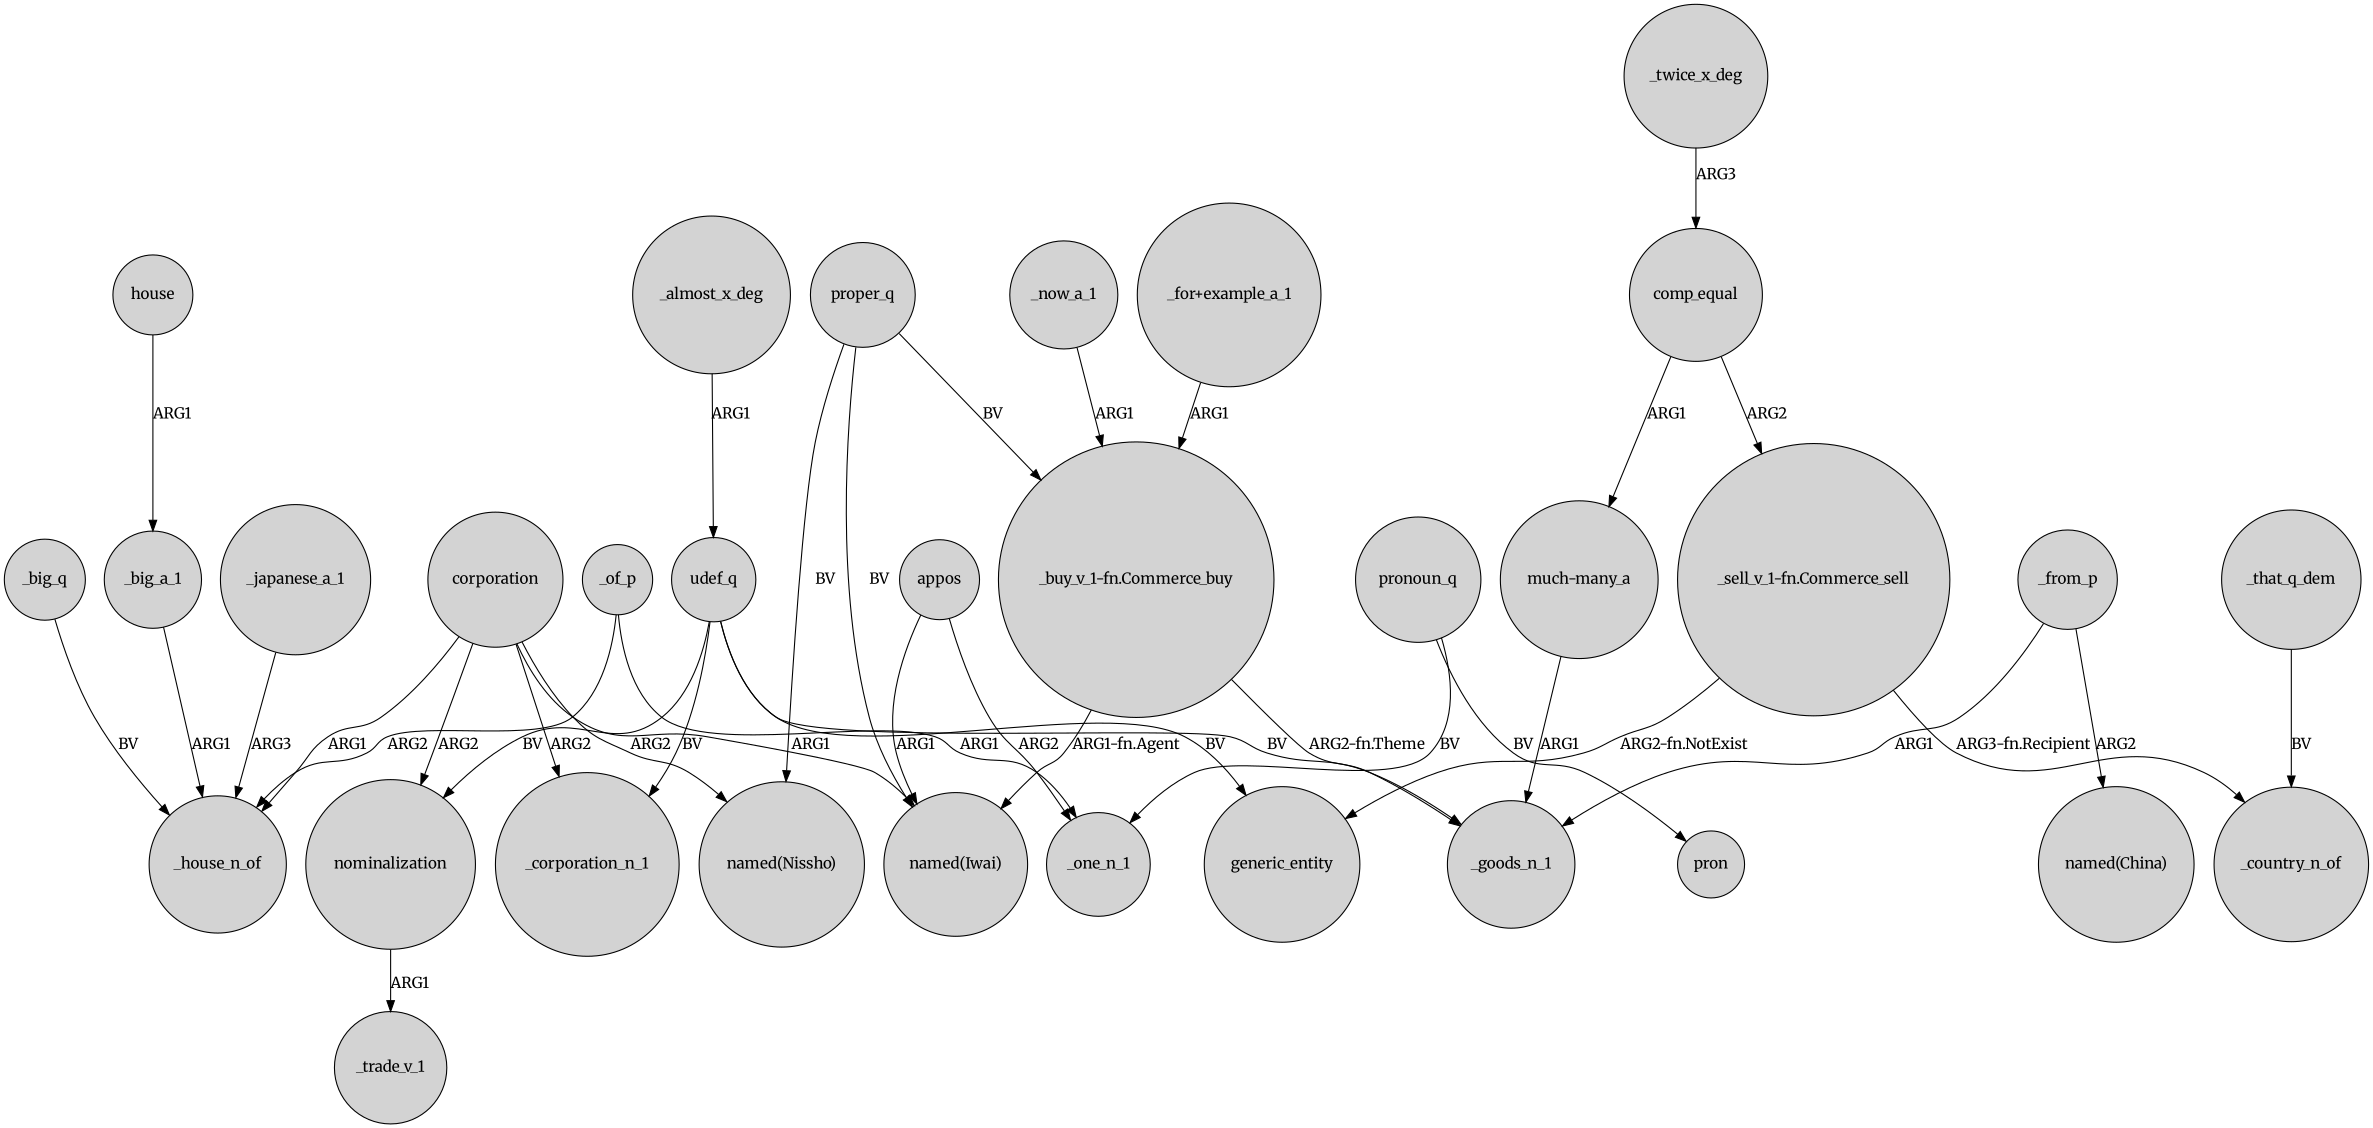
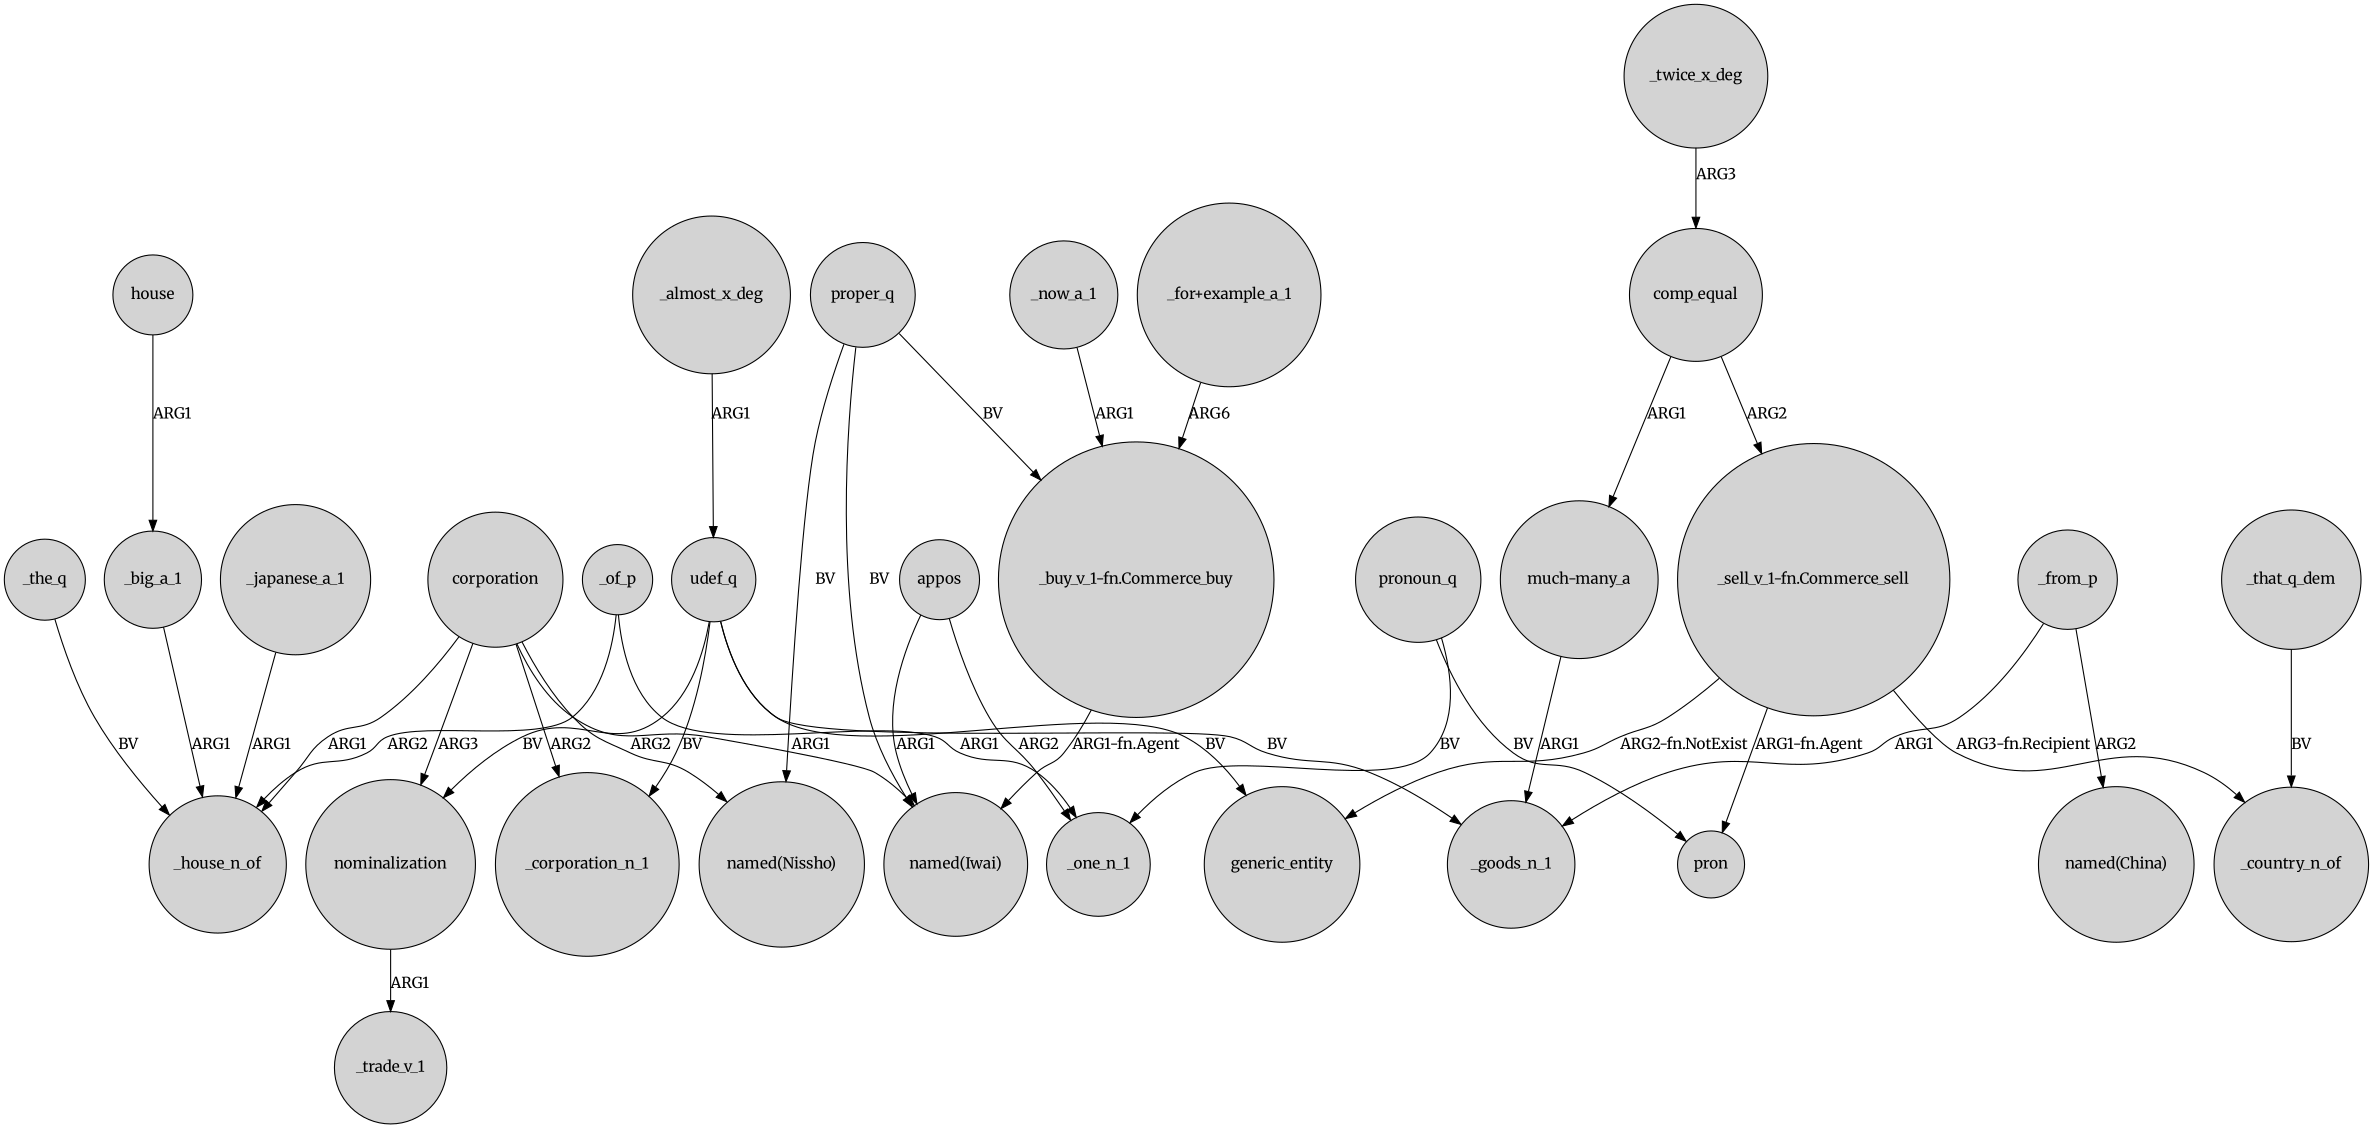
edge "_for+example_a_1" -> "_buy_v_1-fn.Commerce_buy": label "ARG1" -> "ARG6"
node "_big_q": label "_big_q" -> "_the_q"
edge "_japanese_a_1" -> "_house_n_of": label "ARG3" -> "ARG1"
edge "corporation" -> "nominalization": label "ARG2" -> "ARG3"
edge "_buy_v_1-fn.Commerce_buy" -> "_goods_n_1": removed, label "ARG2-fn.Theme"
edge "_sell_v_1-fn.Commerce_sell" -> "pron": added, label "ARG1-fn.Agent"
